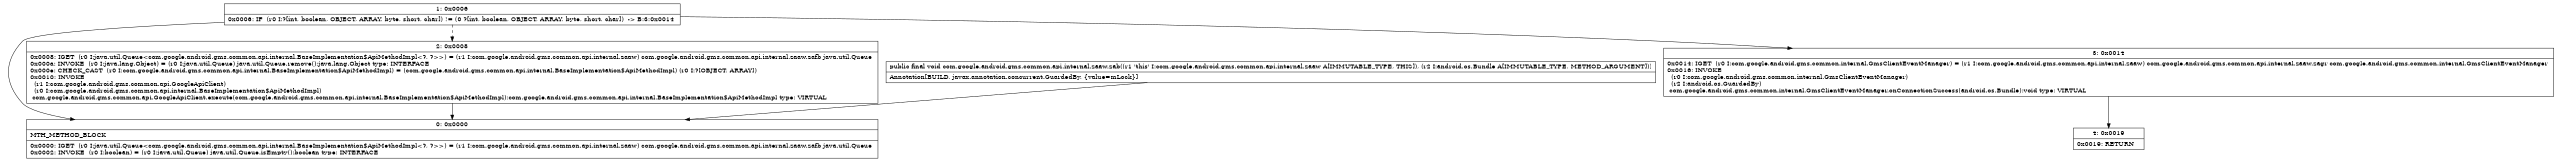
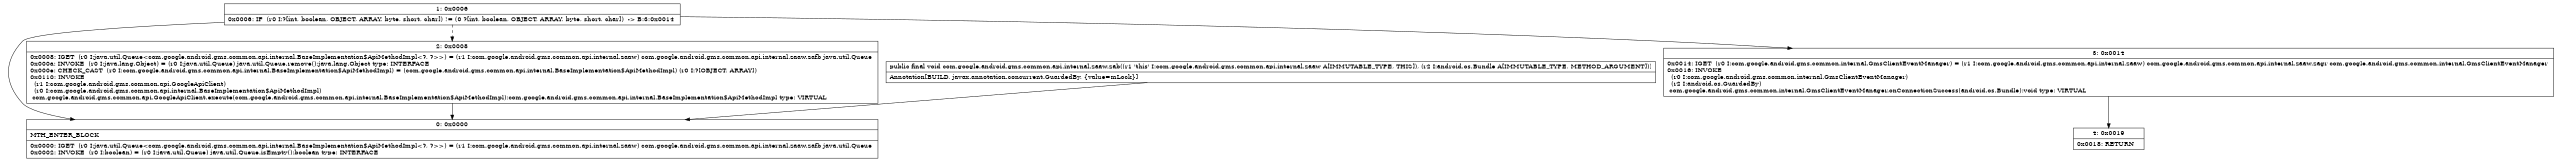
node "2: 0x0008": text "0x0010: INVOKE" -> "0x0110: INVOKE"
node "0: 0x0000": text "MTH_METHOD_BLOCK" -> "MTH_ENTER_BLOCK"
node "4: 0x0019": text "0x0019: RETURN" -> "0x0018: RETURN"
